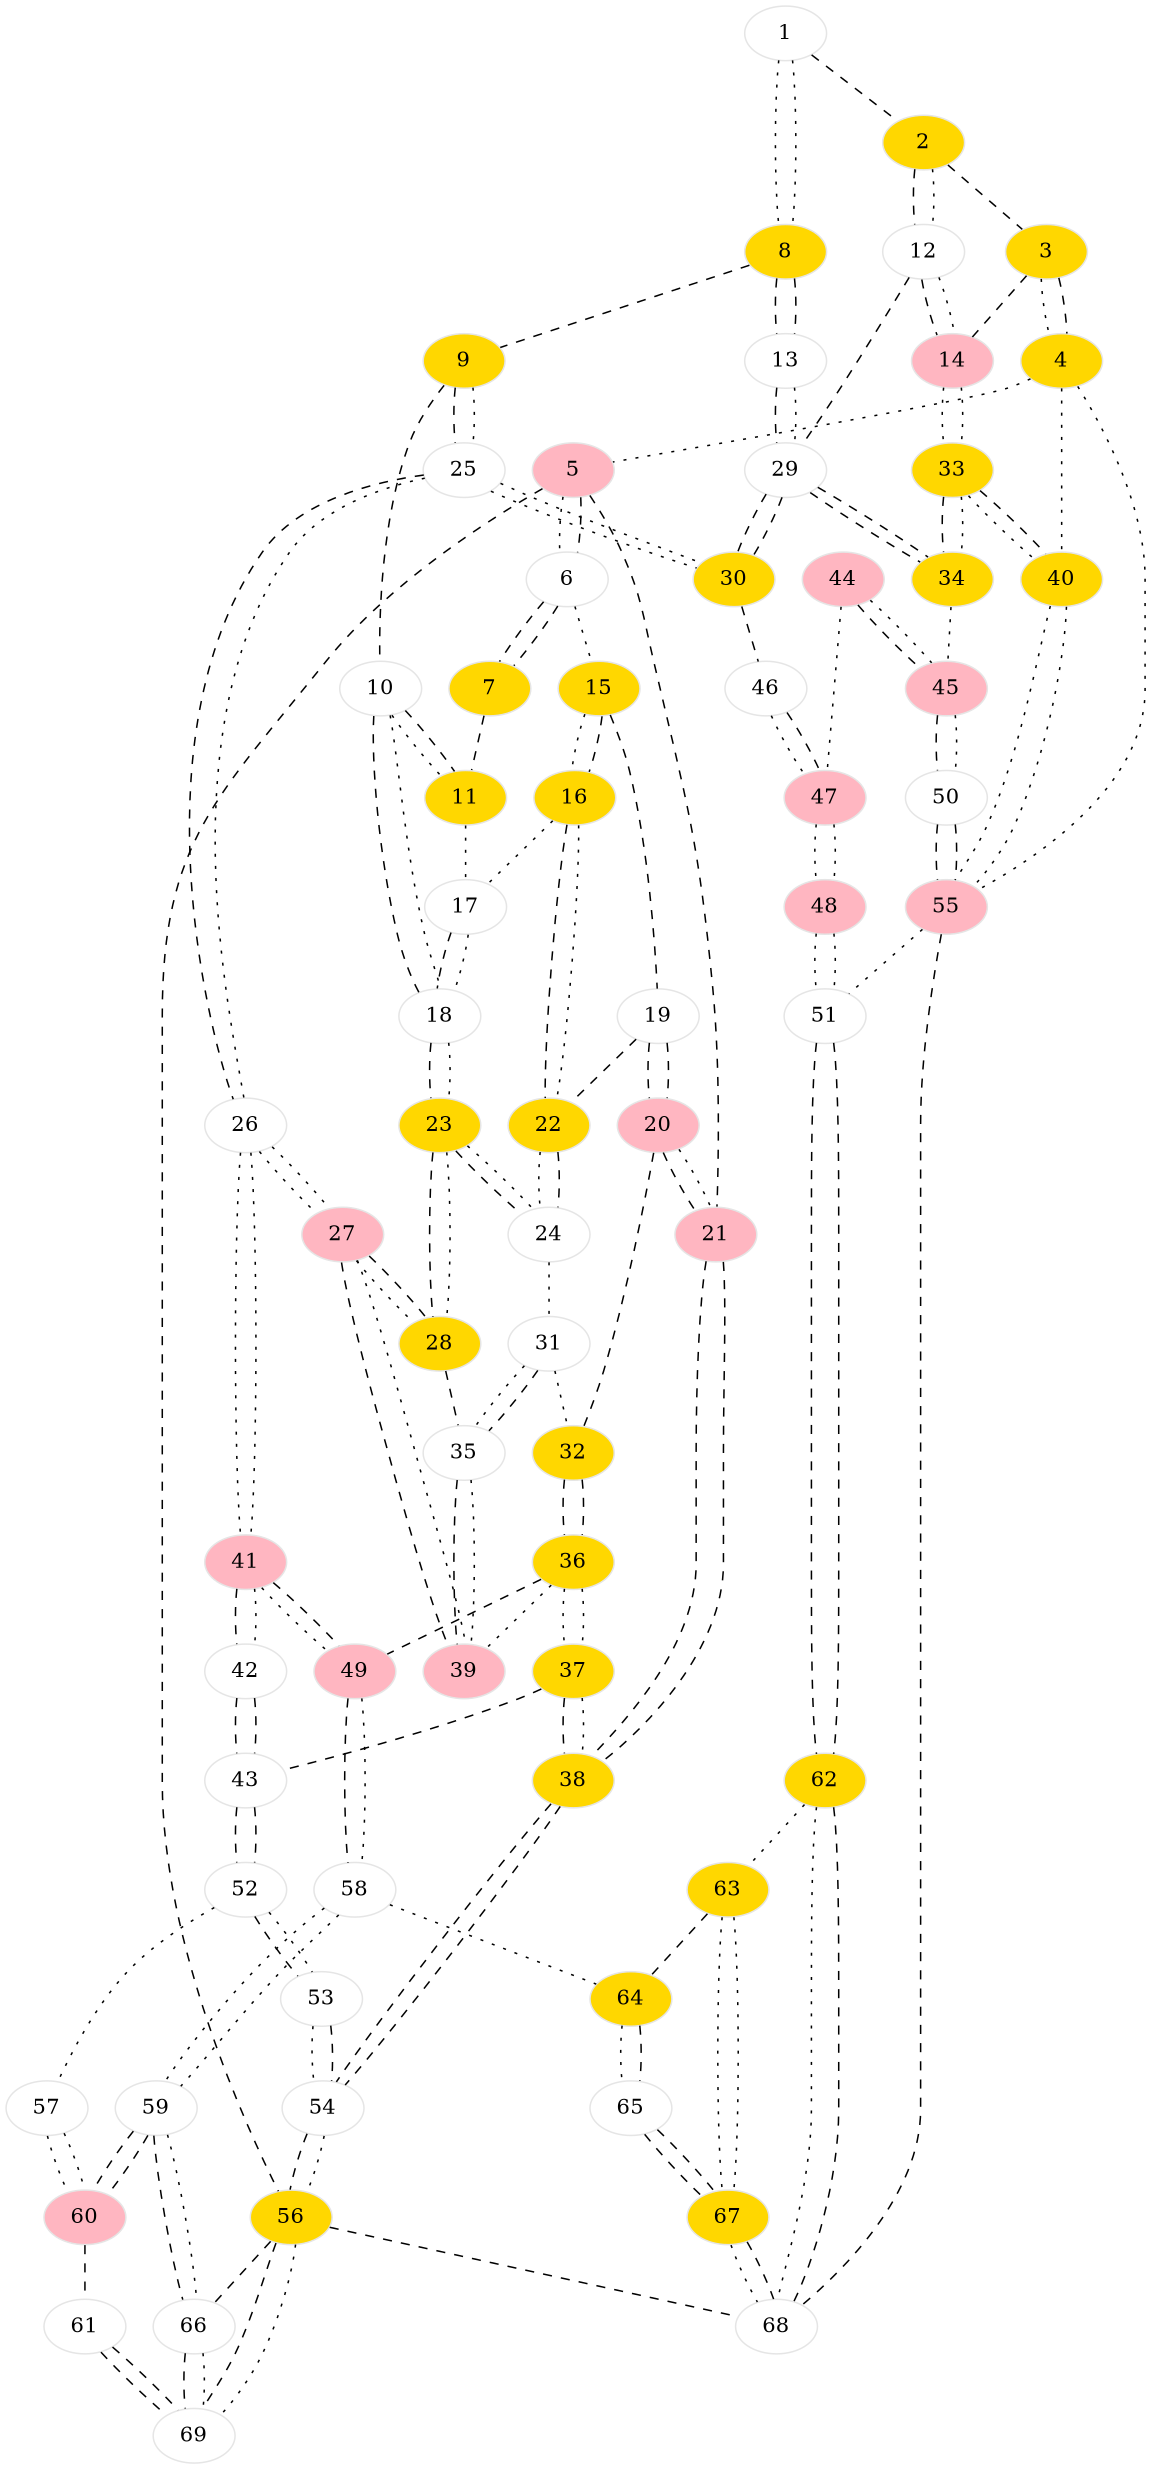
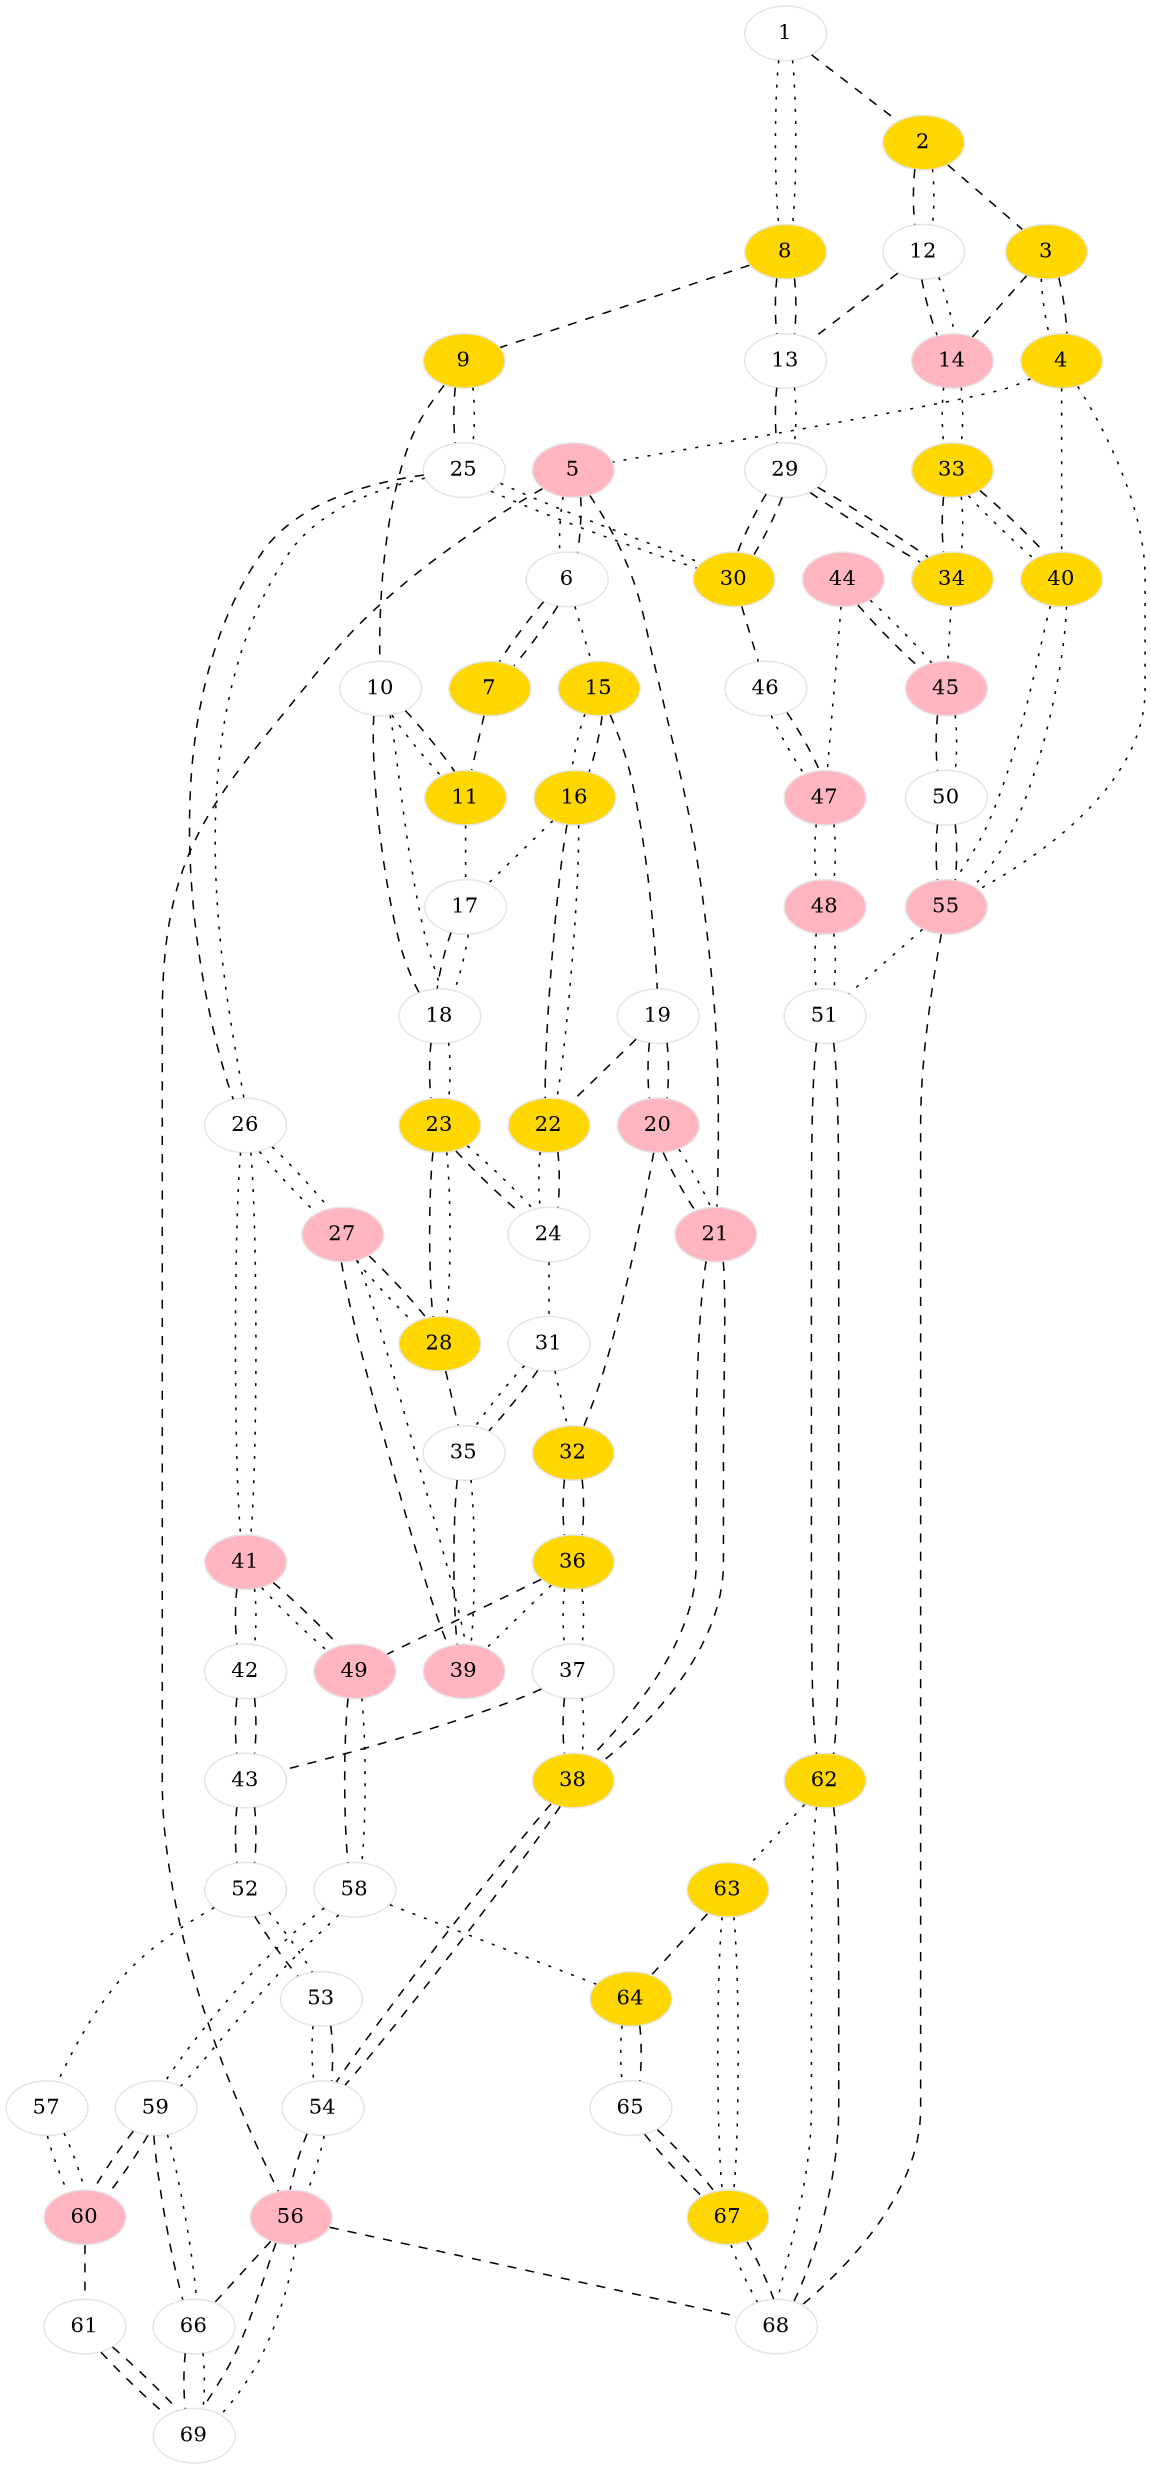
edge "12" -- "29": now "12" -- "13"
node "37": fillcolor gold -> white
node "56": fillcolor gold -> lightpink
